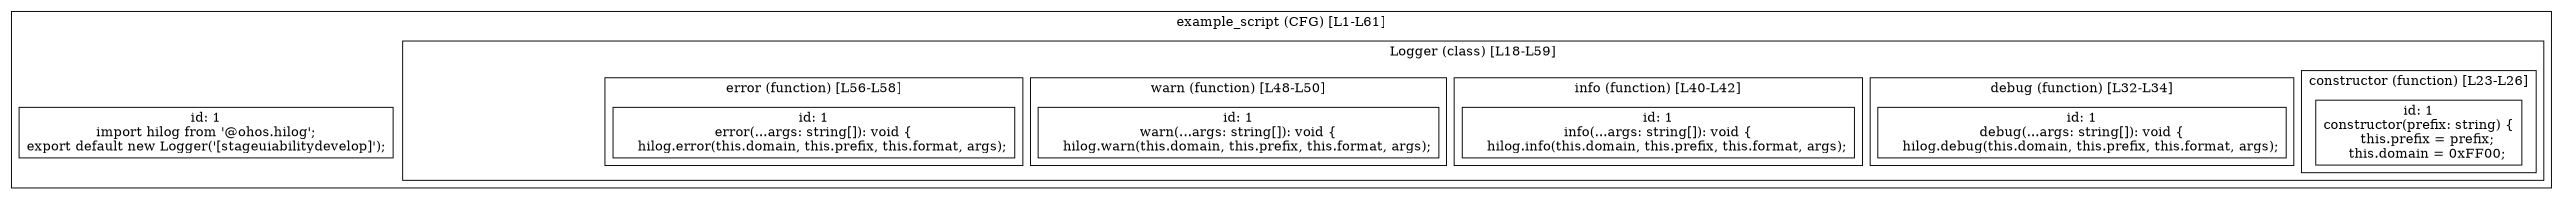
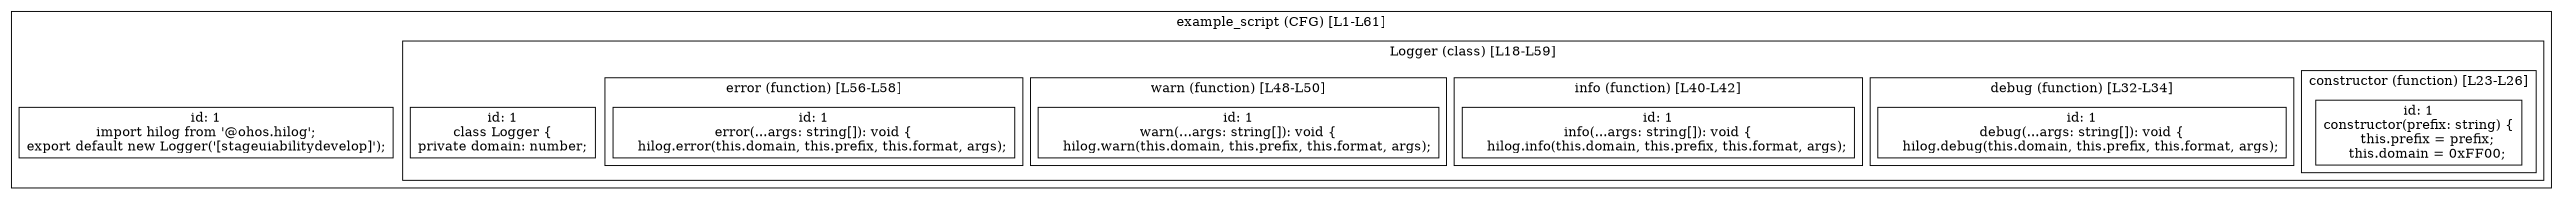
node "id: 1 class Logger { private domain: number;": added
